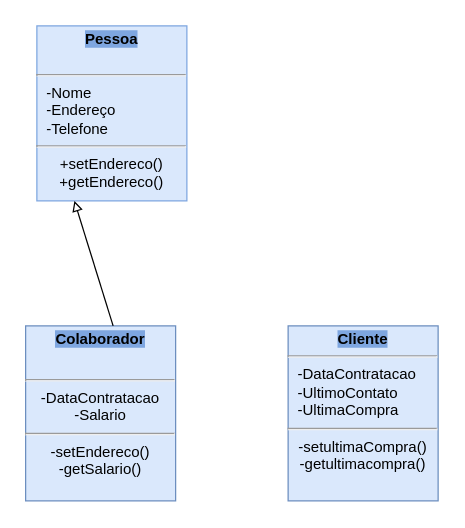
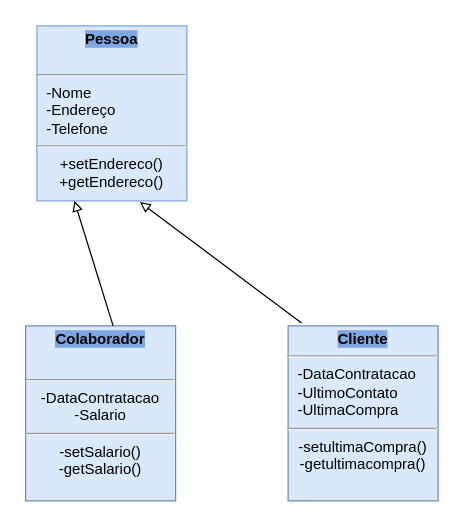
edge "Cliente -DataContratacao -UltimoContato -UltimaCompra -setultimaCompra() -getultimacompra()" -> "Pessoa -Nome -Endereço -Telefone +setEndereco() +getEndereco()": added
node "Colaborador -DataContratacao -Salario-setEndereco() -getSalario()": label "Colaborador -DataContratacao -Salario-setEndereco() -getSalario()" -> "Colaborador -DataContratacao -Salario-setSalario() -getSalario()"
